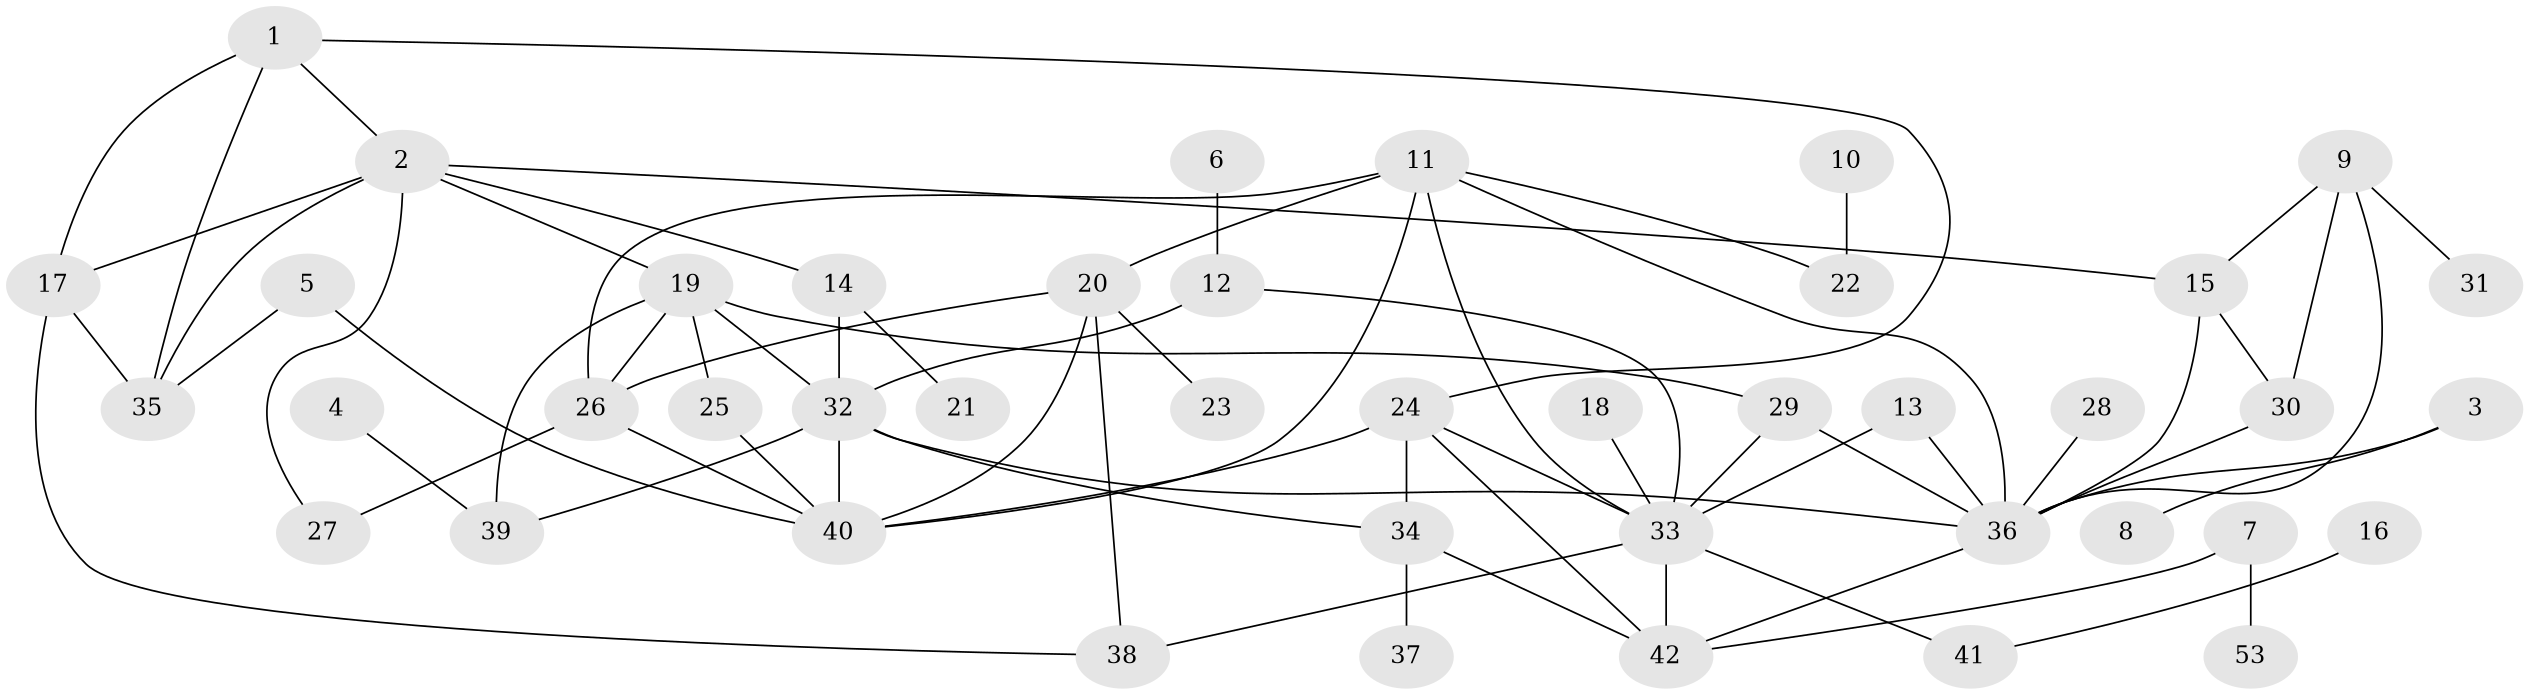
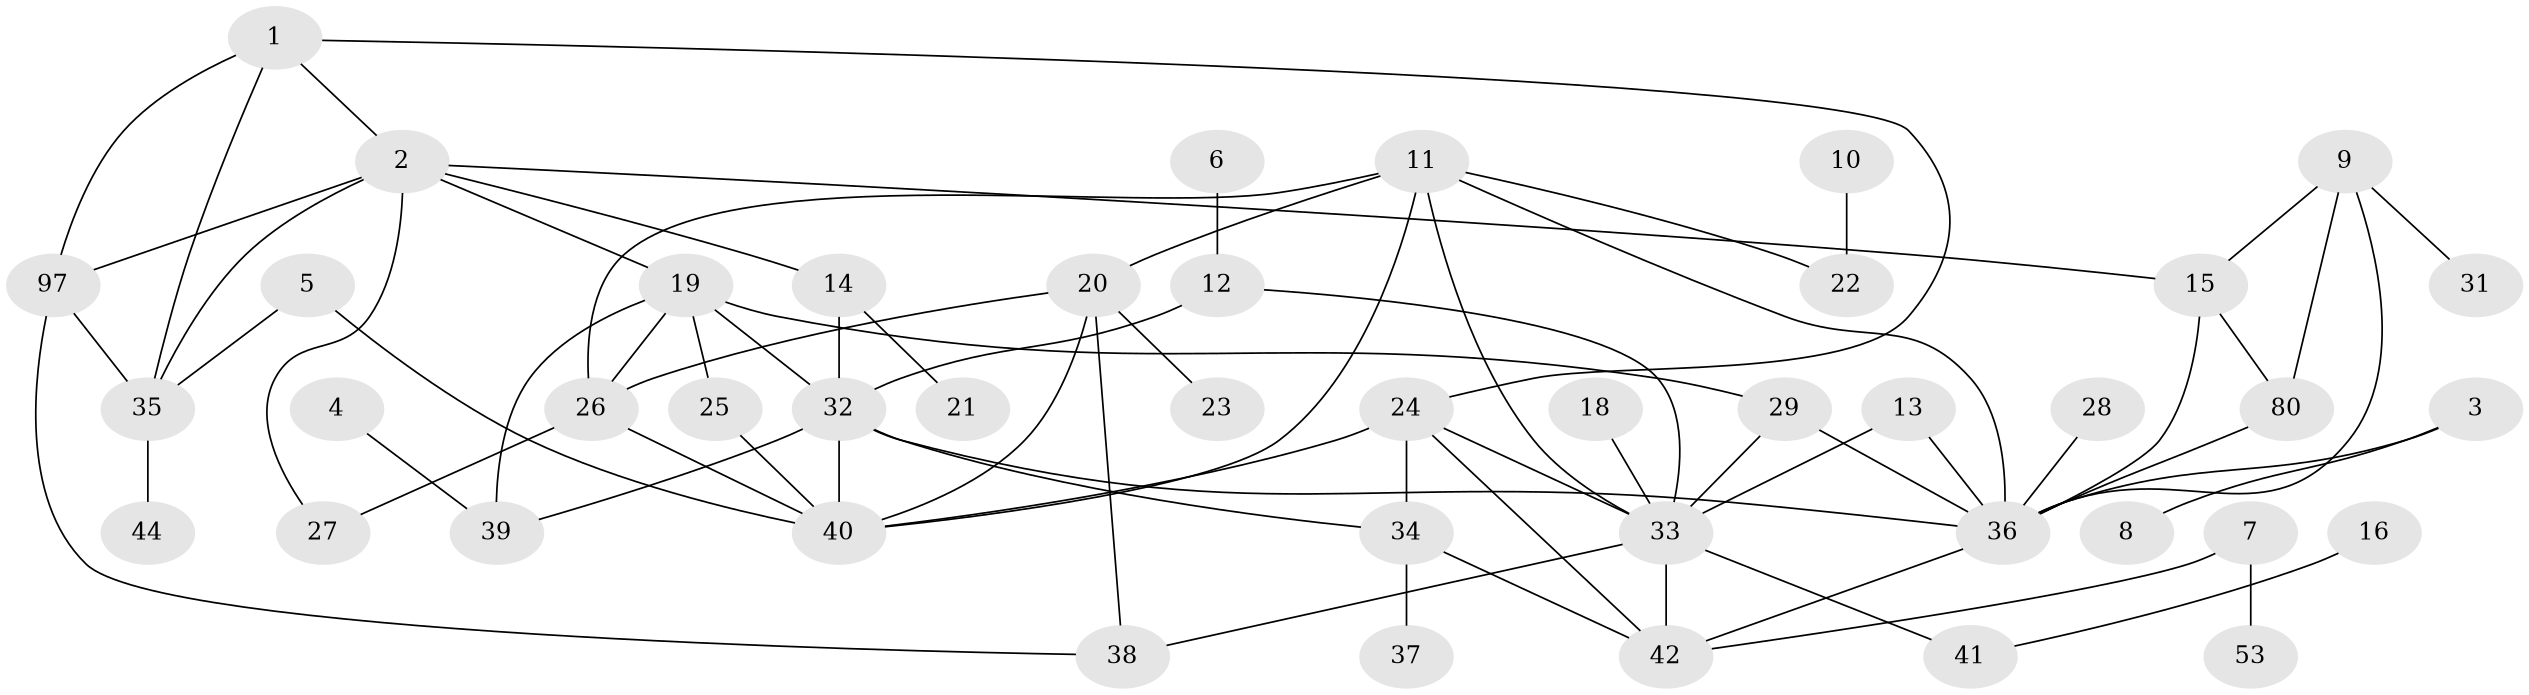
node "17": label "17" -> "97"
node "30": label "30" -> "80"
node "44": added
